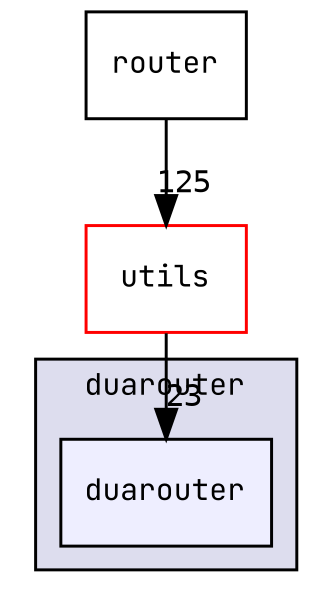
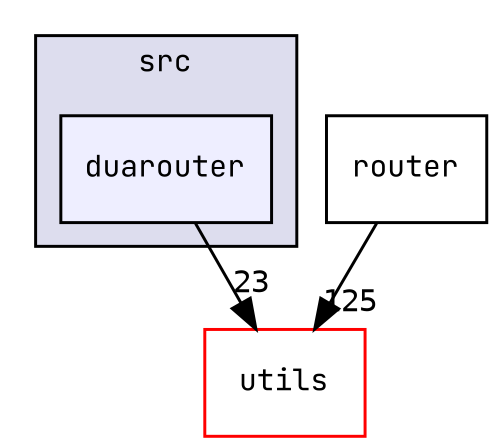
edge "utils" -> "duarouter": reversed
cluster "duarouter": label "duarouter" -> "src"
